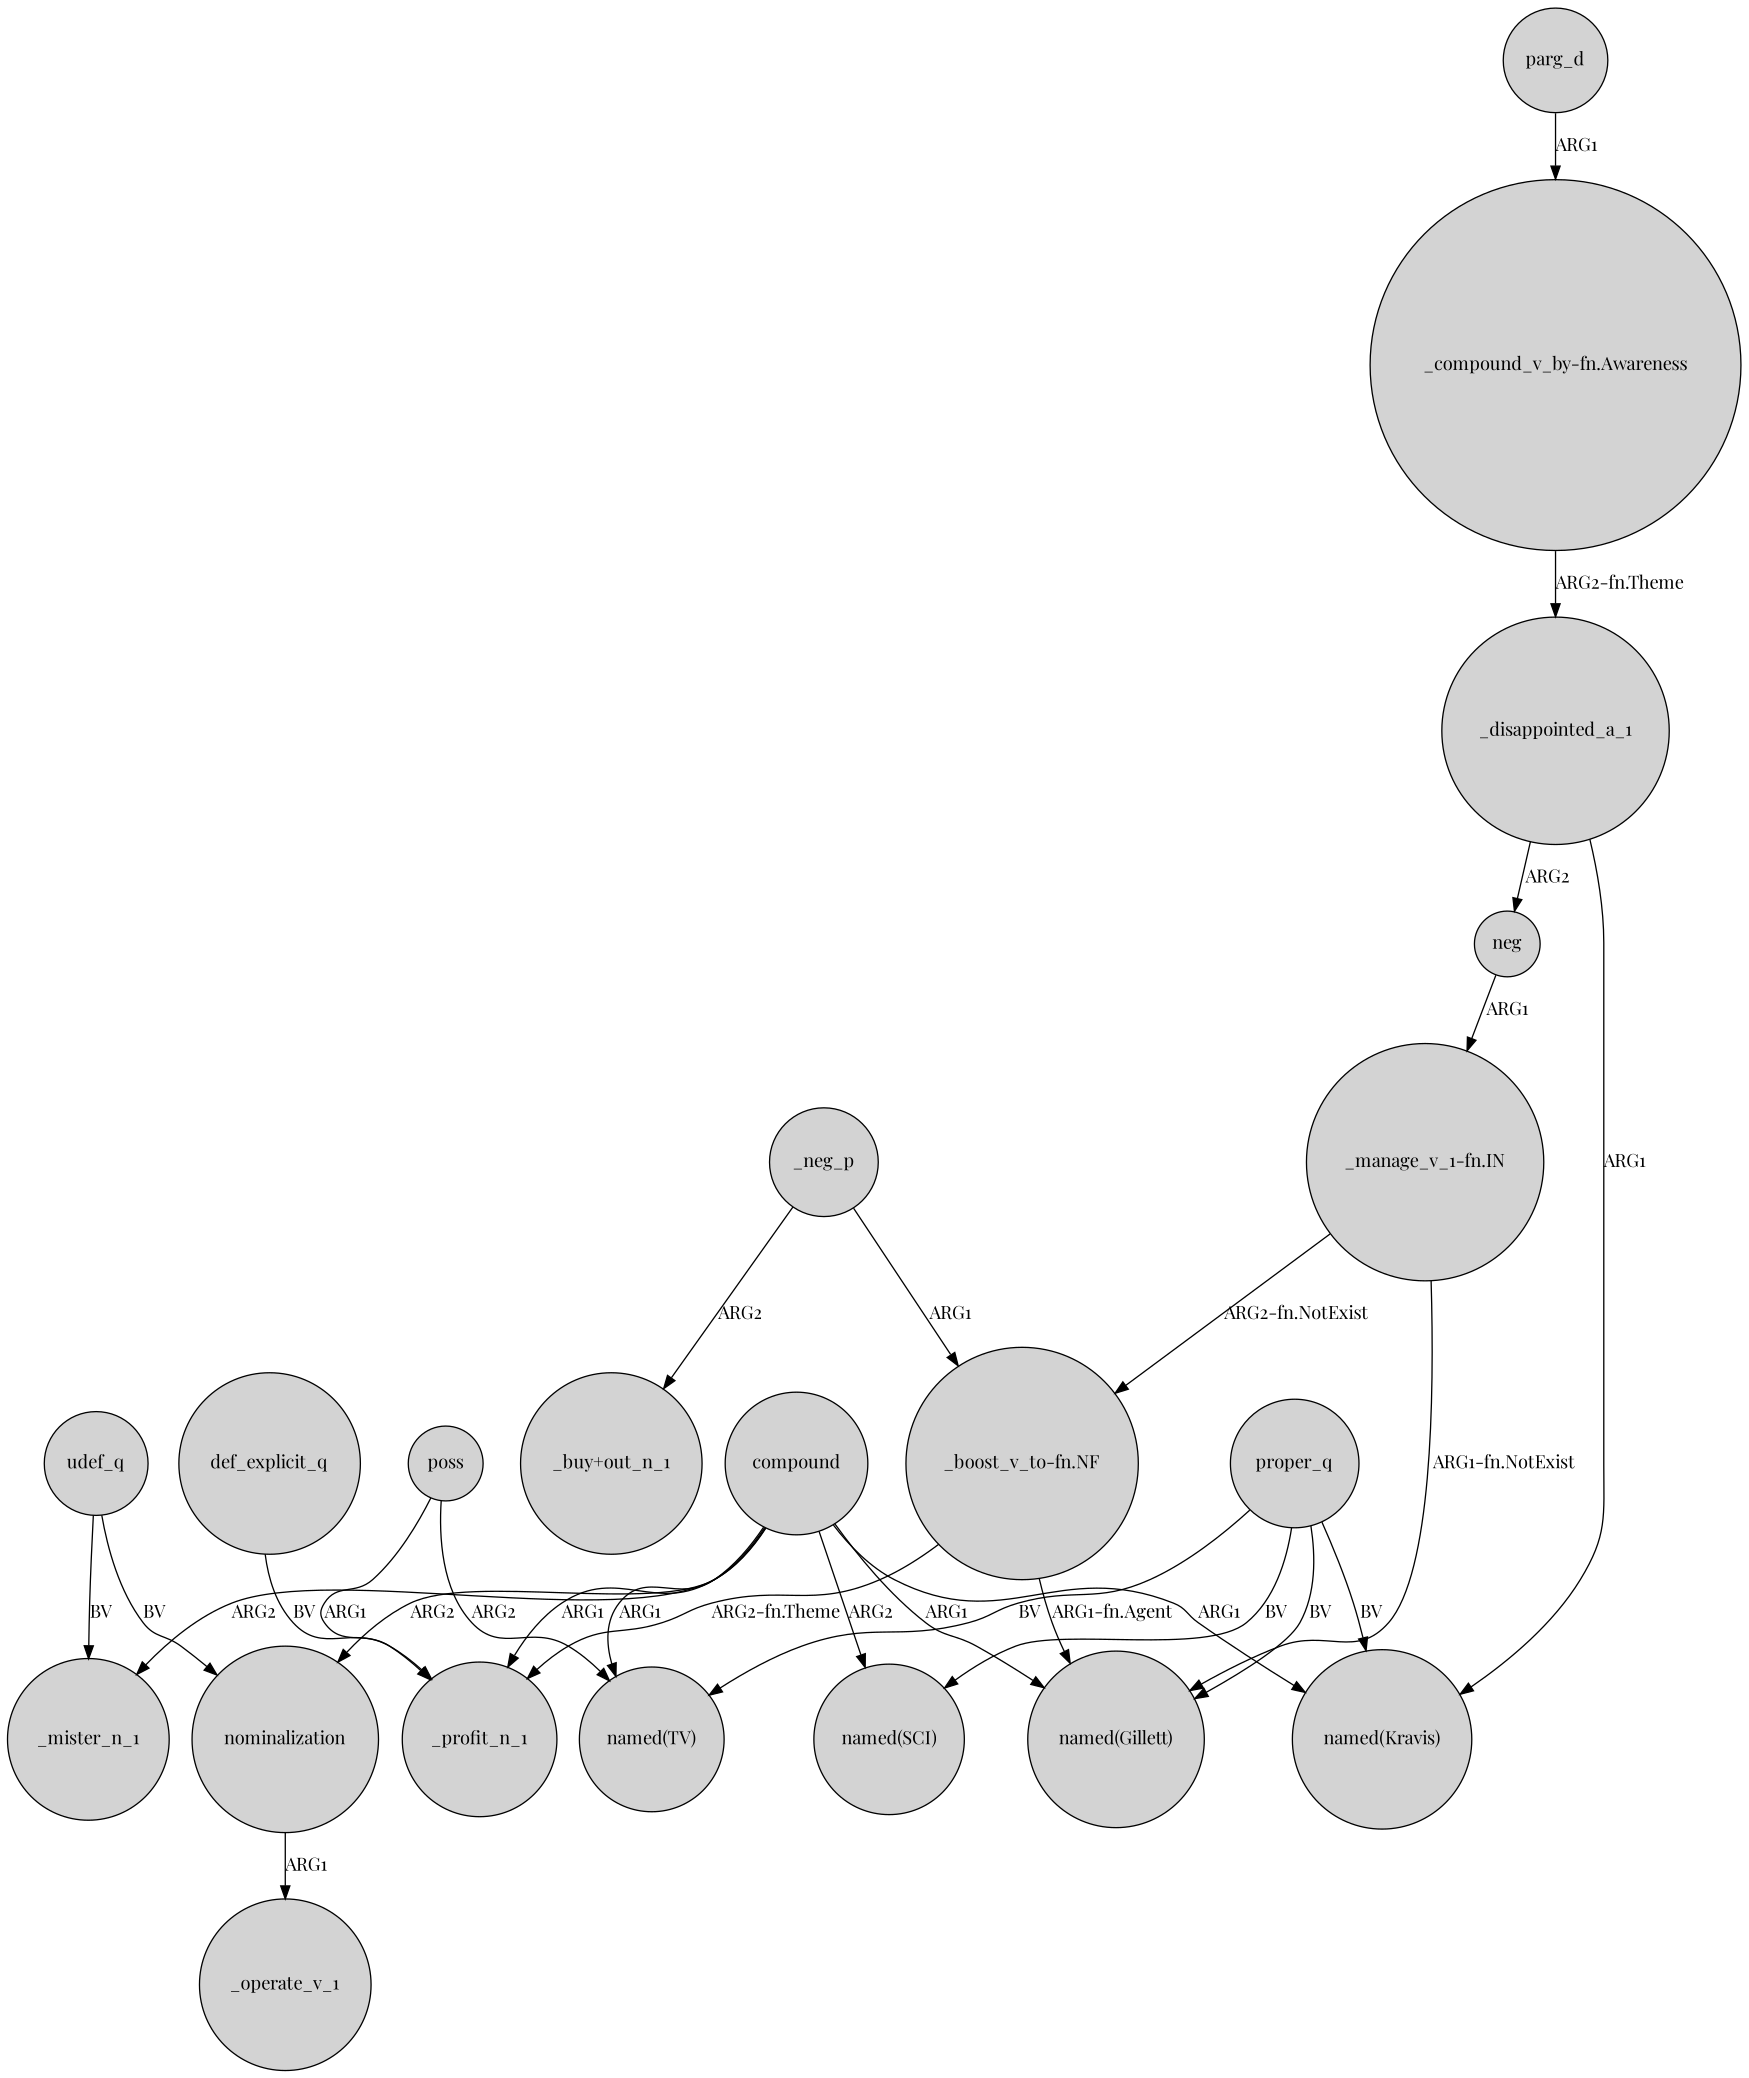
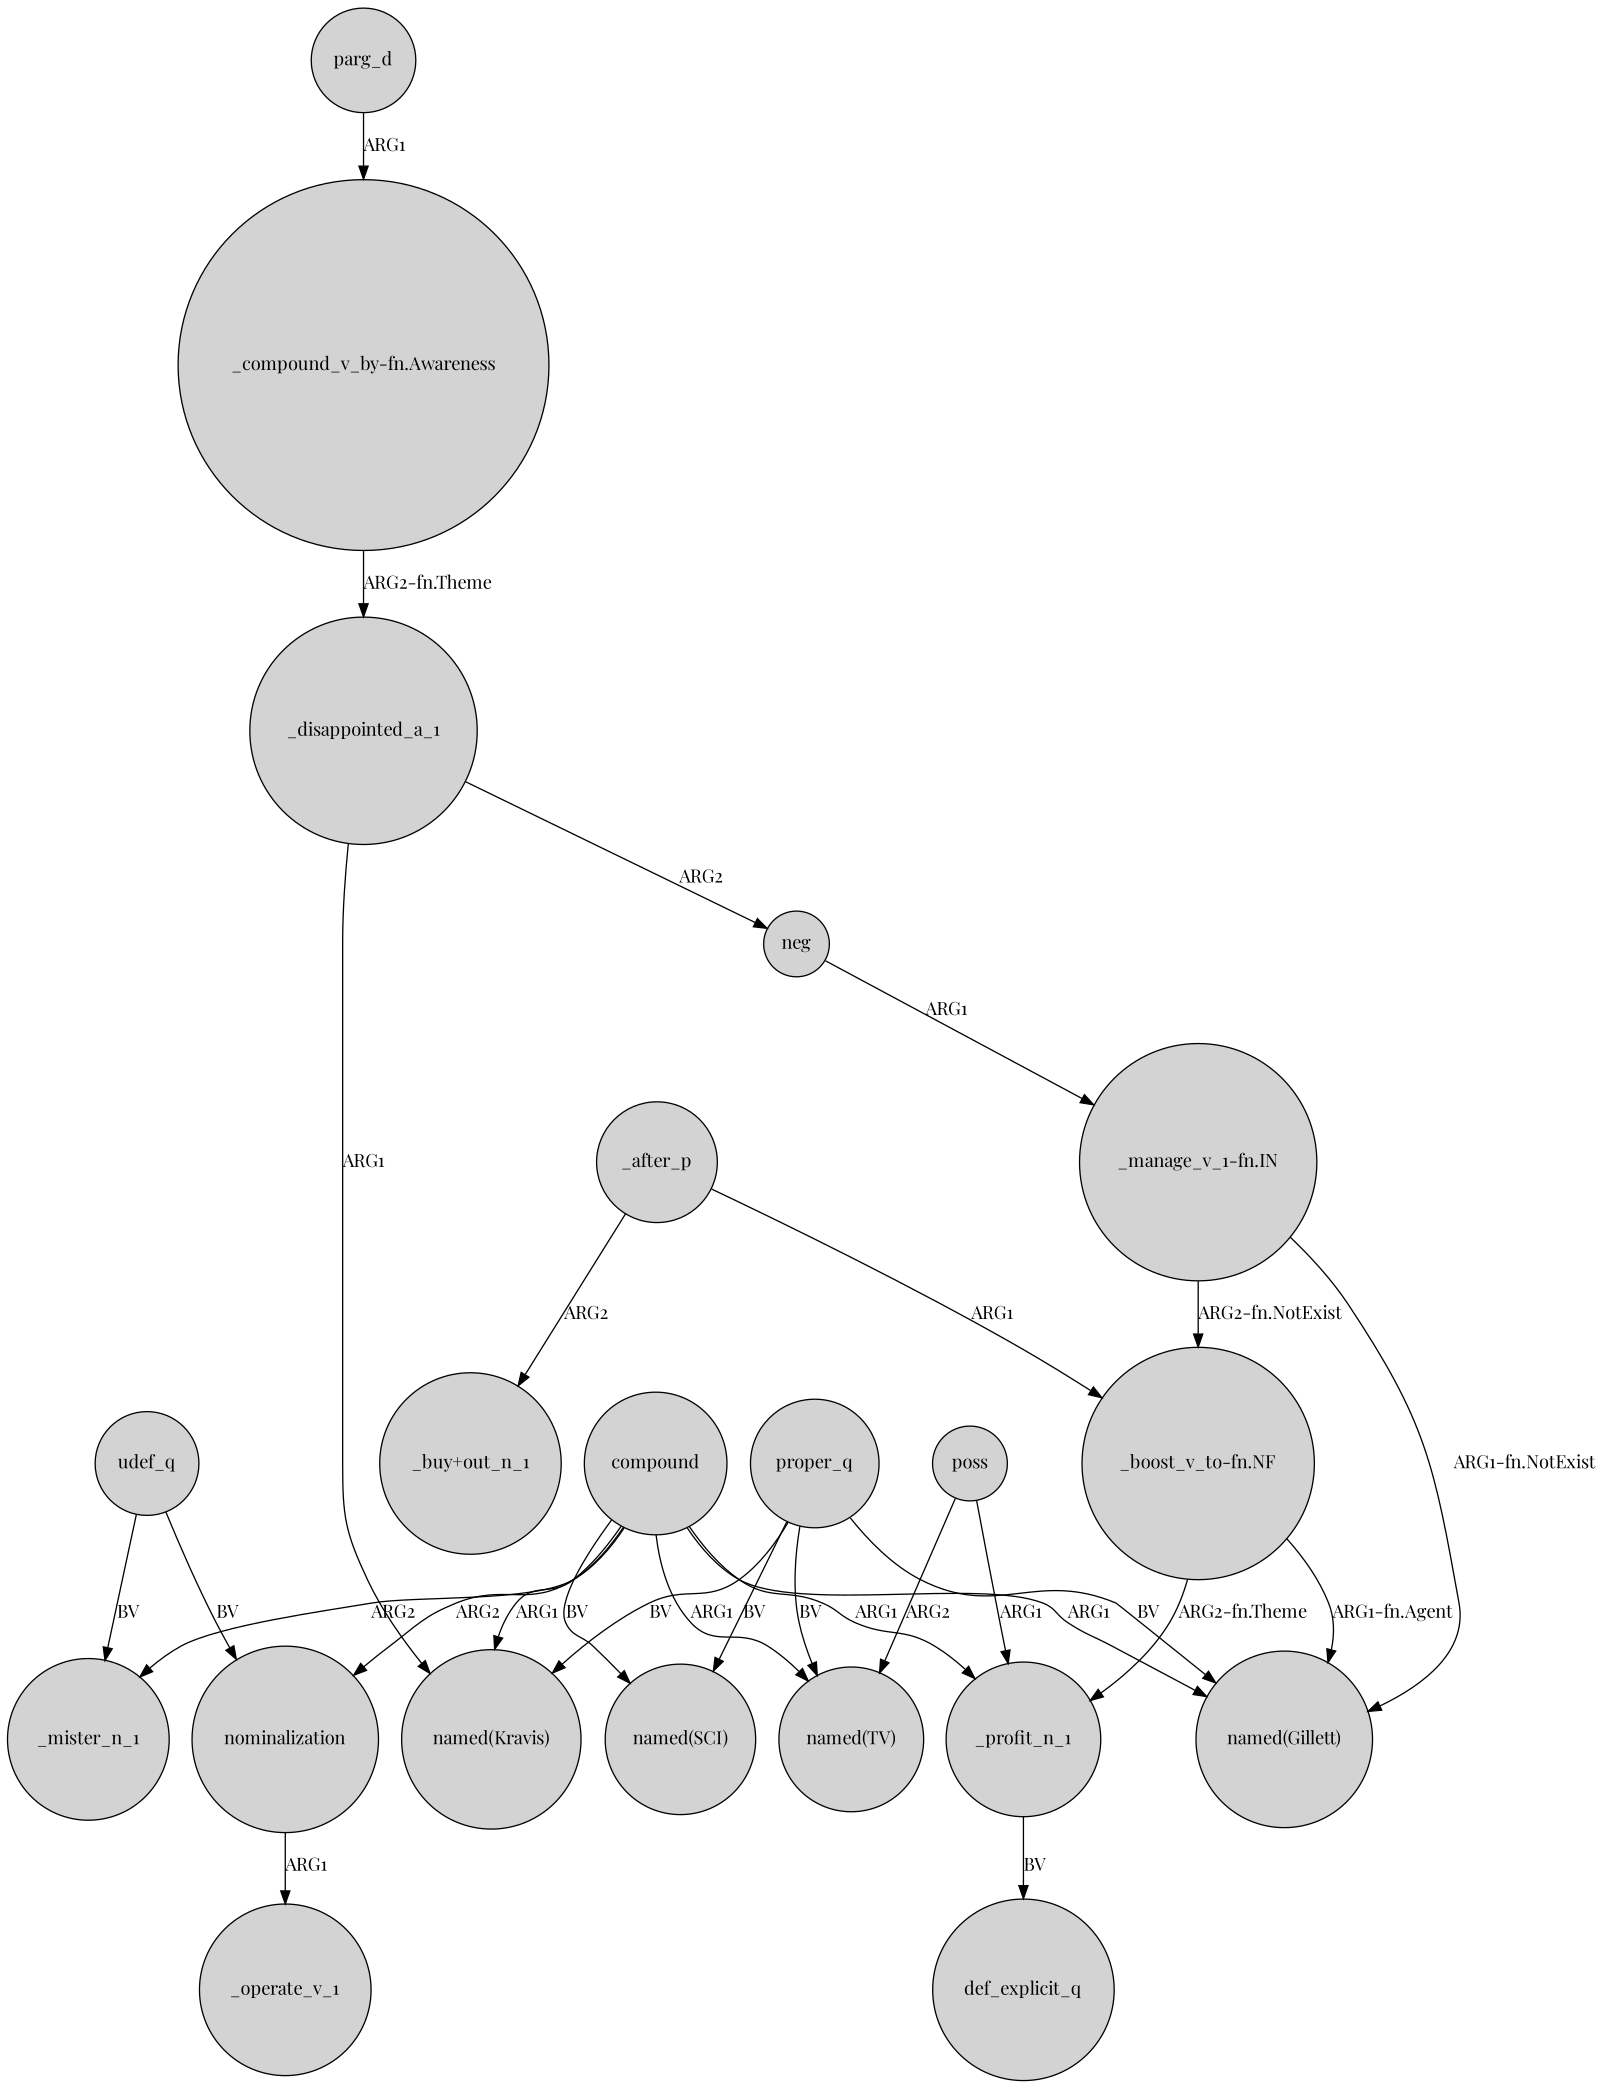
node "_neg_p": label "_neg_p" -> "_after_p"
edge "compound" -> "named(SCI)": label "ARG2" -> "BV"
edge "def_explicit_q" -> "_profit_n_1": reversed
